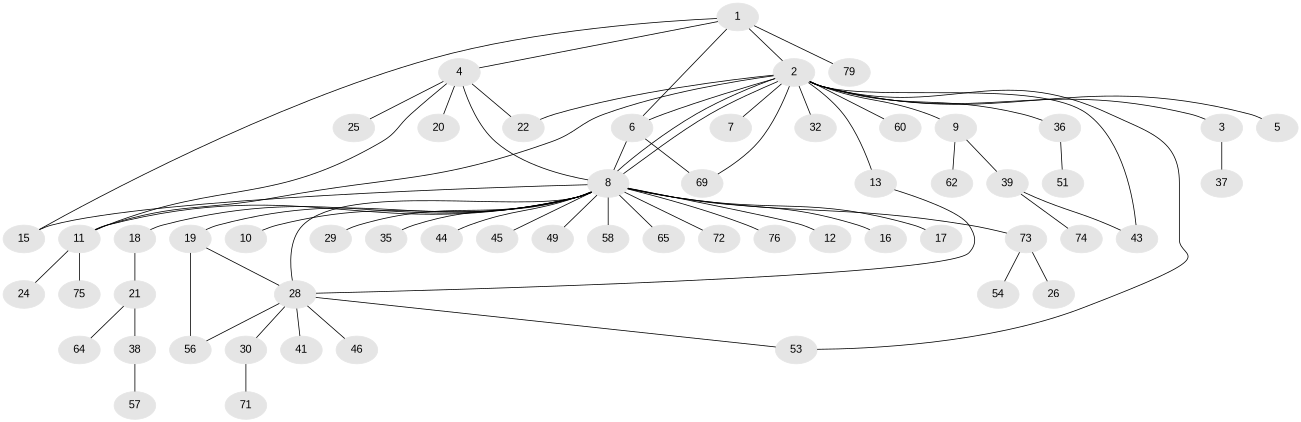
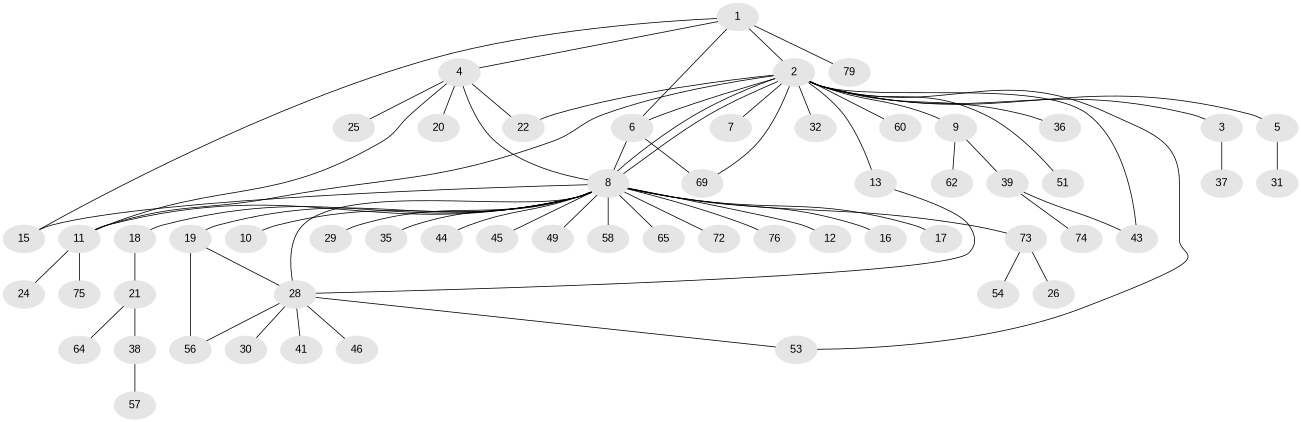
edge "36" -- "51": now "2" -- "51"
node "31": added
node "71": removed
